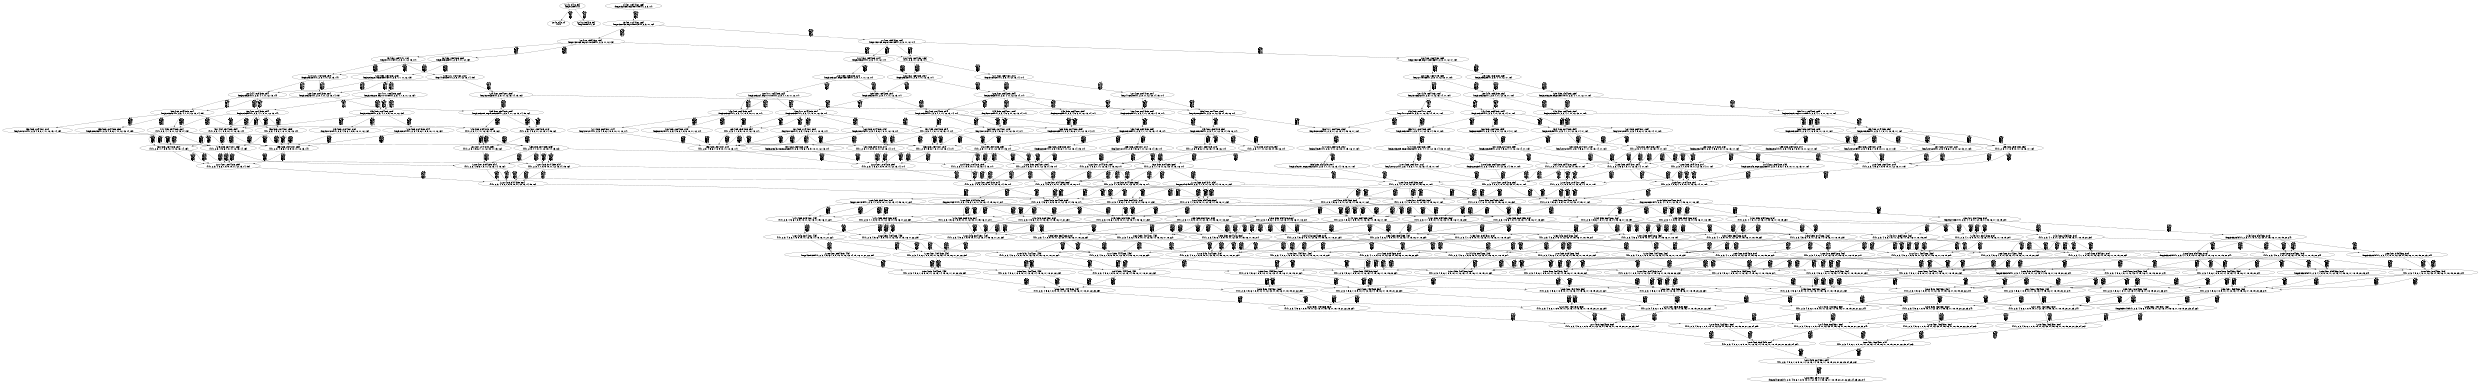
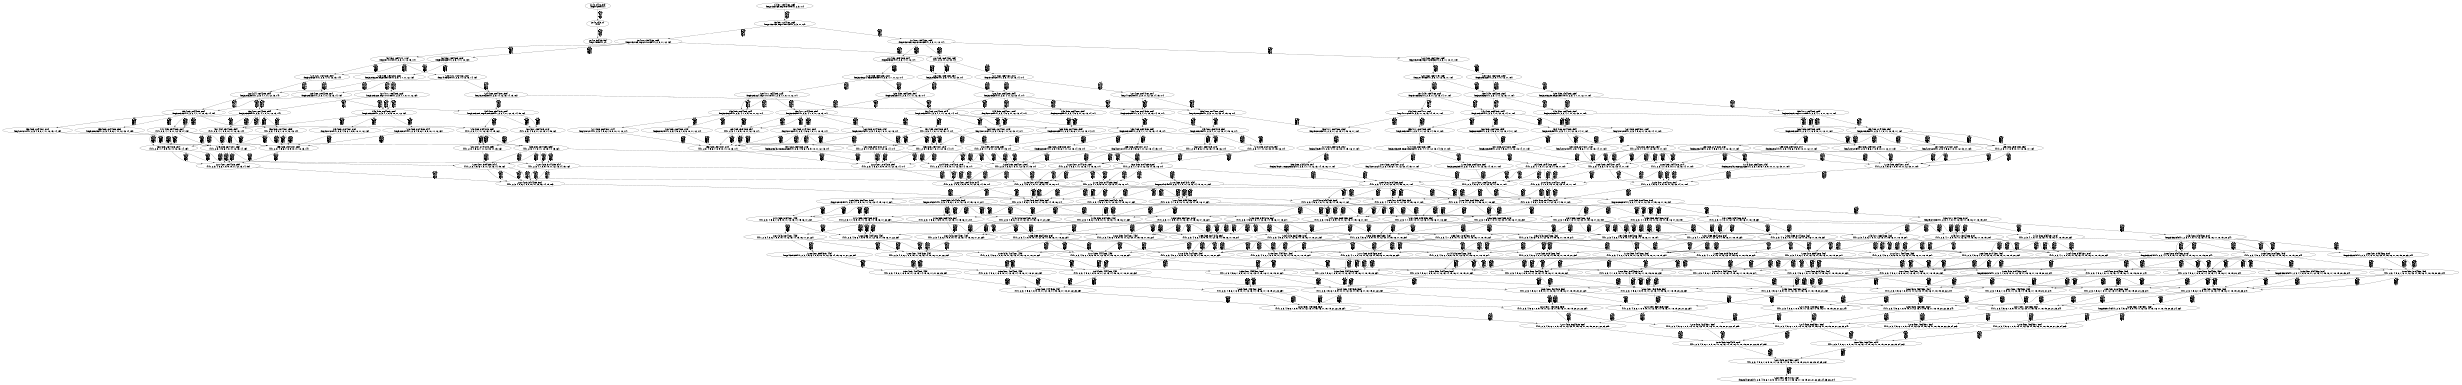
edge "S1: [0, 0] [72, 90] {T0J0:72-90}{1}" -> "S2: [72, 90] [79, 99] {T0J1:79-99}{1, 2}": now "S0: [0, 0] [0, 0] {}{}" -> "S2: [72, 90] [79, 99] {T0J1:79-99}{1, 2}"
